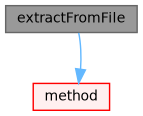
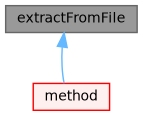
edge "extractFromFile" -> "method": reversed
